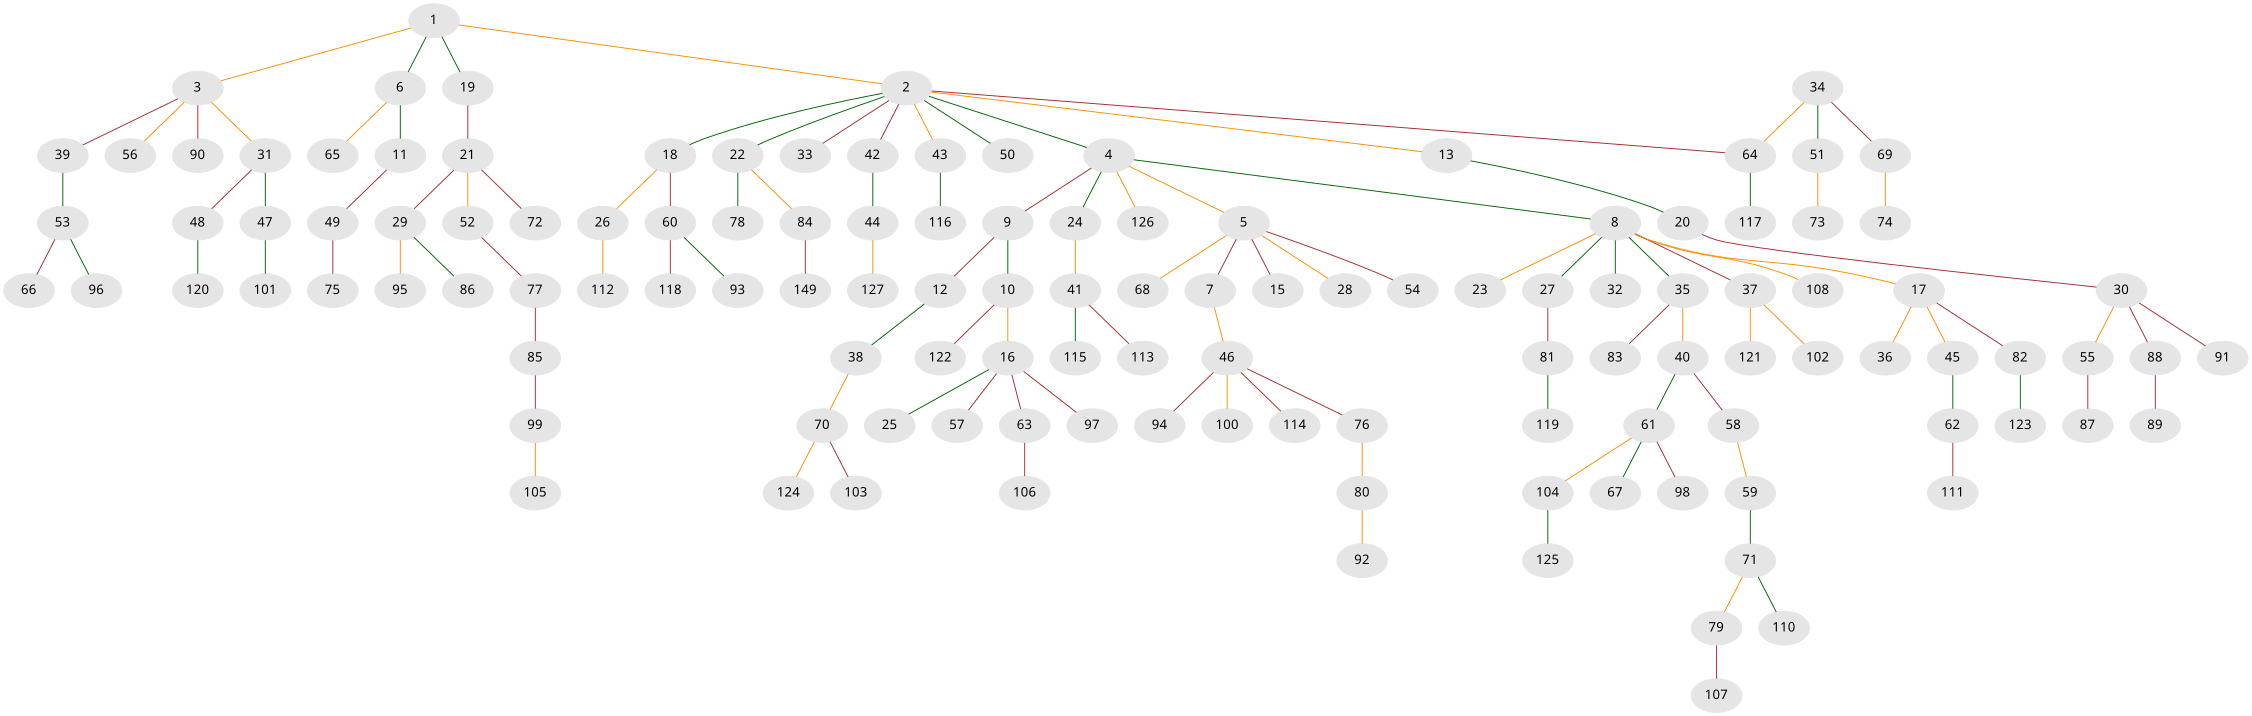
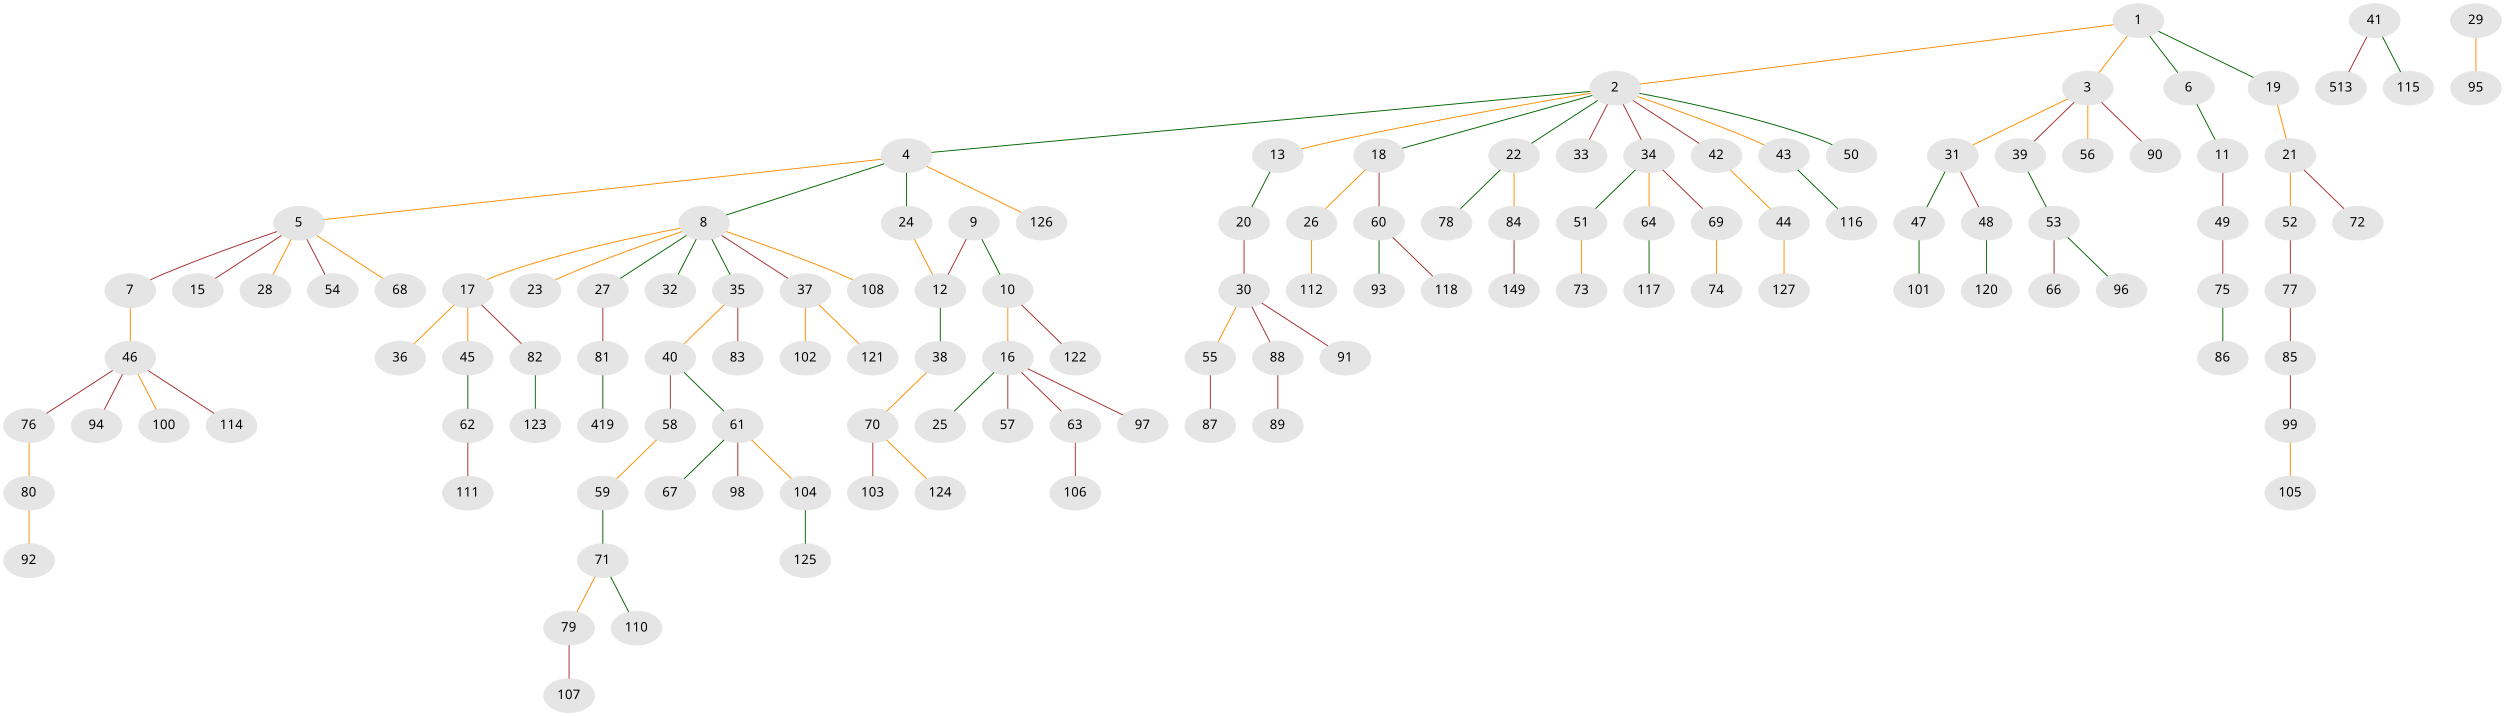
edge "19" -- "21": color brown -> darkorange
edge "2" -- "64": now "2" -- "34"
node "65": removed
edge "21" -- "29": removed
edge "42" -- "44": color darkgreen -> darkorange
edge "4" -- "9": removed
edge "29" -- "86": now "75" -- "86"
edge "24" -- "41": now "24" -- "12"
node "113": label "113" -> "513"
node "119": label "119" -> "419"
